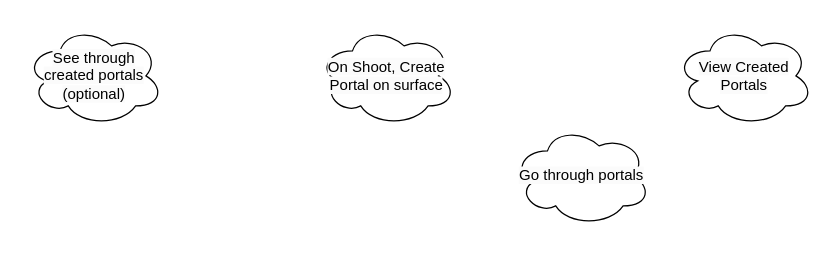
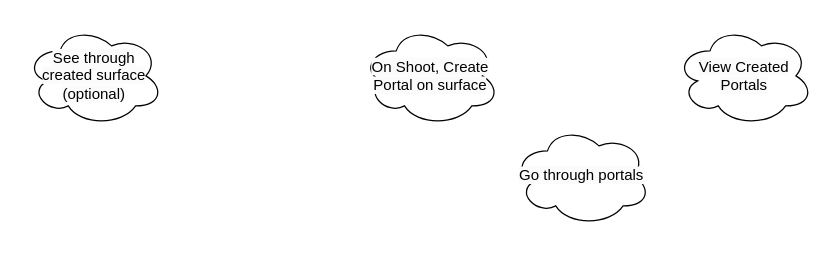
node "See through created portals (optional)": label "See through created portals (optional)" -> "See through created surface (optional)"
node "On Shoot, Create Portal on surface": moved (387, 76) -> (431, 76)
